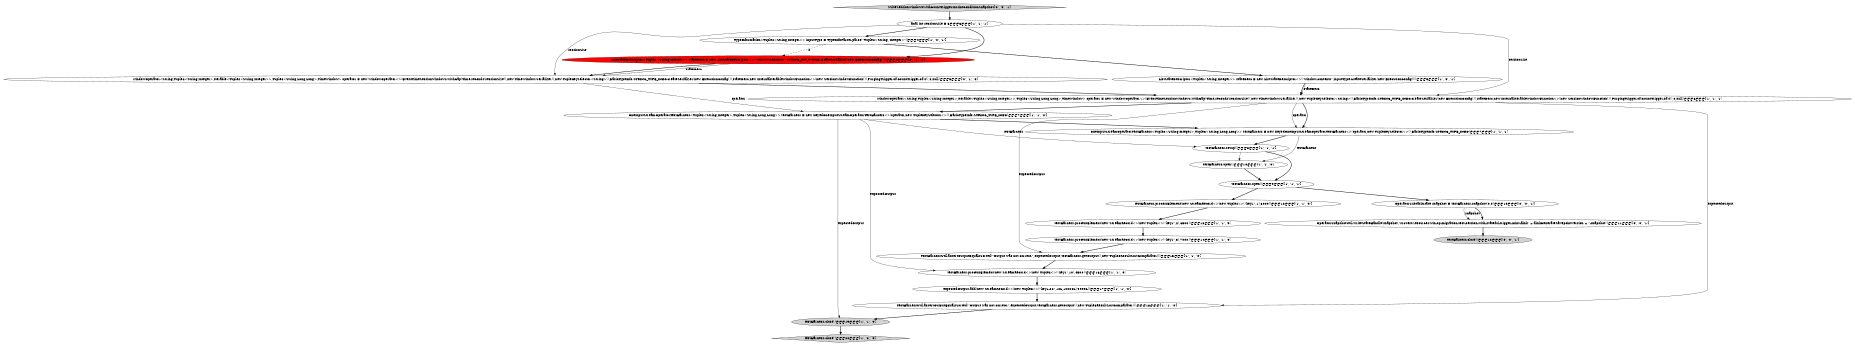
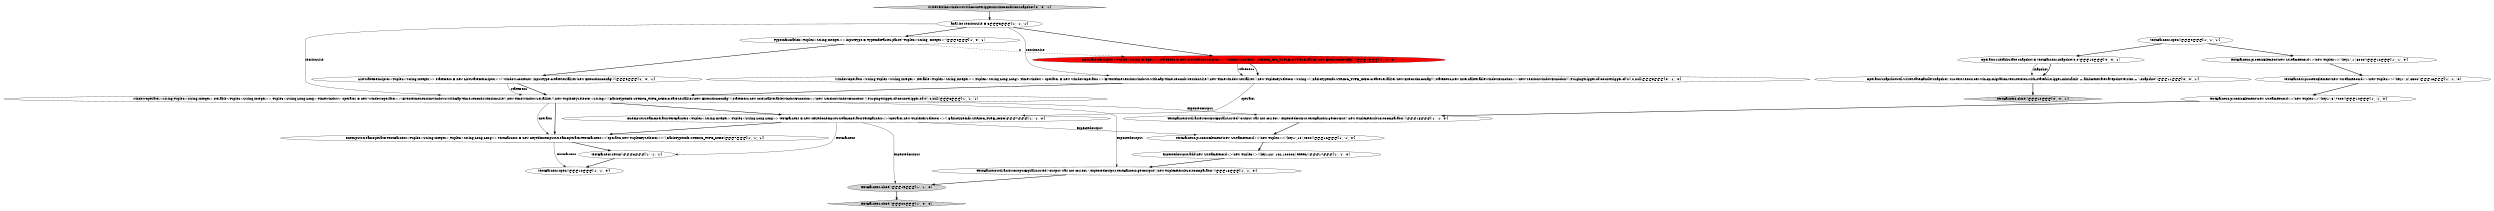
edge "testHarness.setup()@@@8@@@['1', '1', '1']" -> "testHarness.open()@@@10@@@['1', '1', '0']": style solid -> bold
edge "testHarness.setup()@@@8@@@['1', '1', '1']" -> "testHarness.open()@@@9@@@['1', '1', '1']": removed
edge "testHarness.open()@@@10@@@['1', '1', '0']" -> "testHarness.open()@@@9@@@['1', '1', '1']": removed
node "testHarness.close()@@@12@@@['0', '0', '1']": shape ellipse -> diamond
